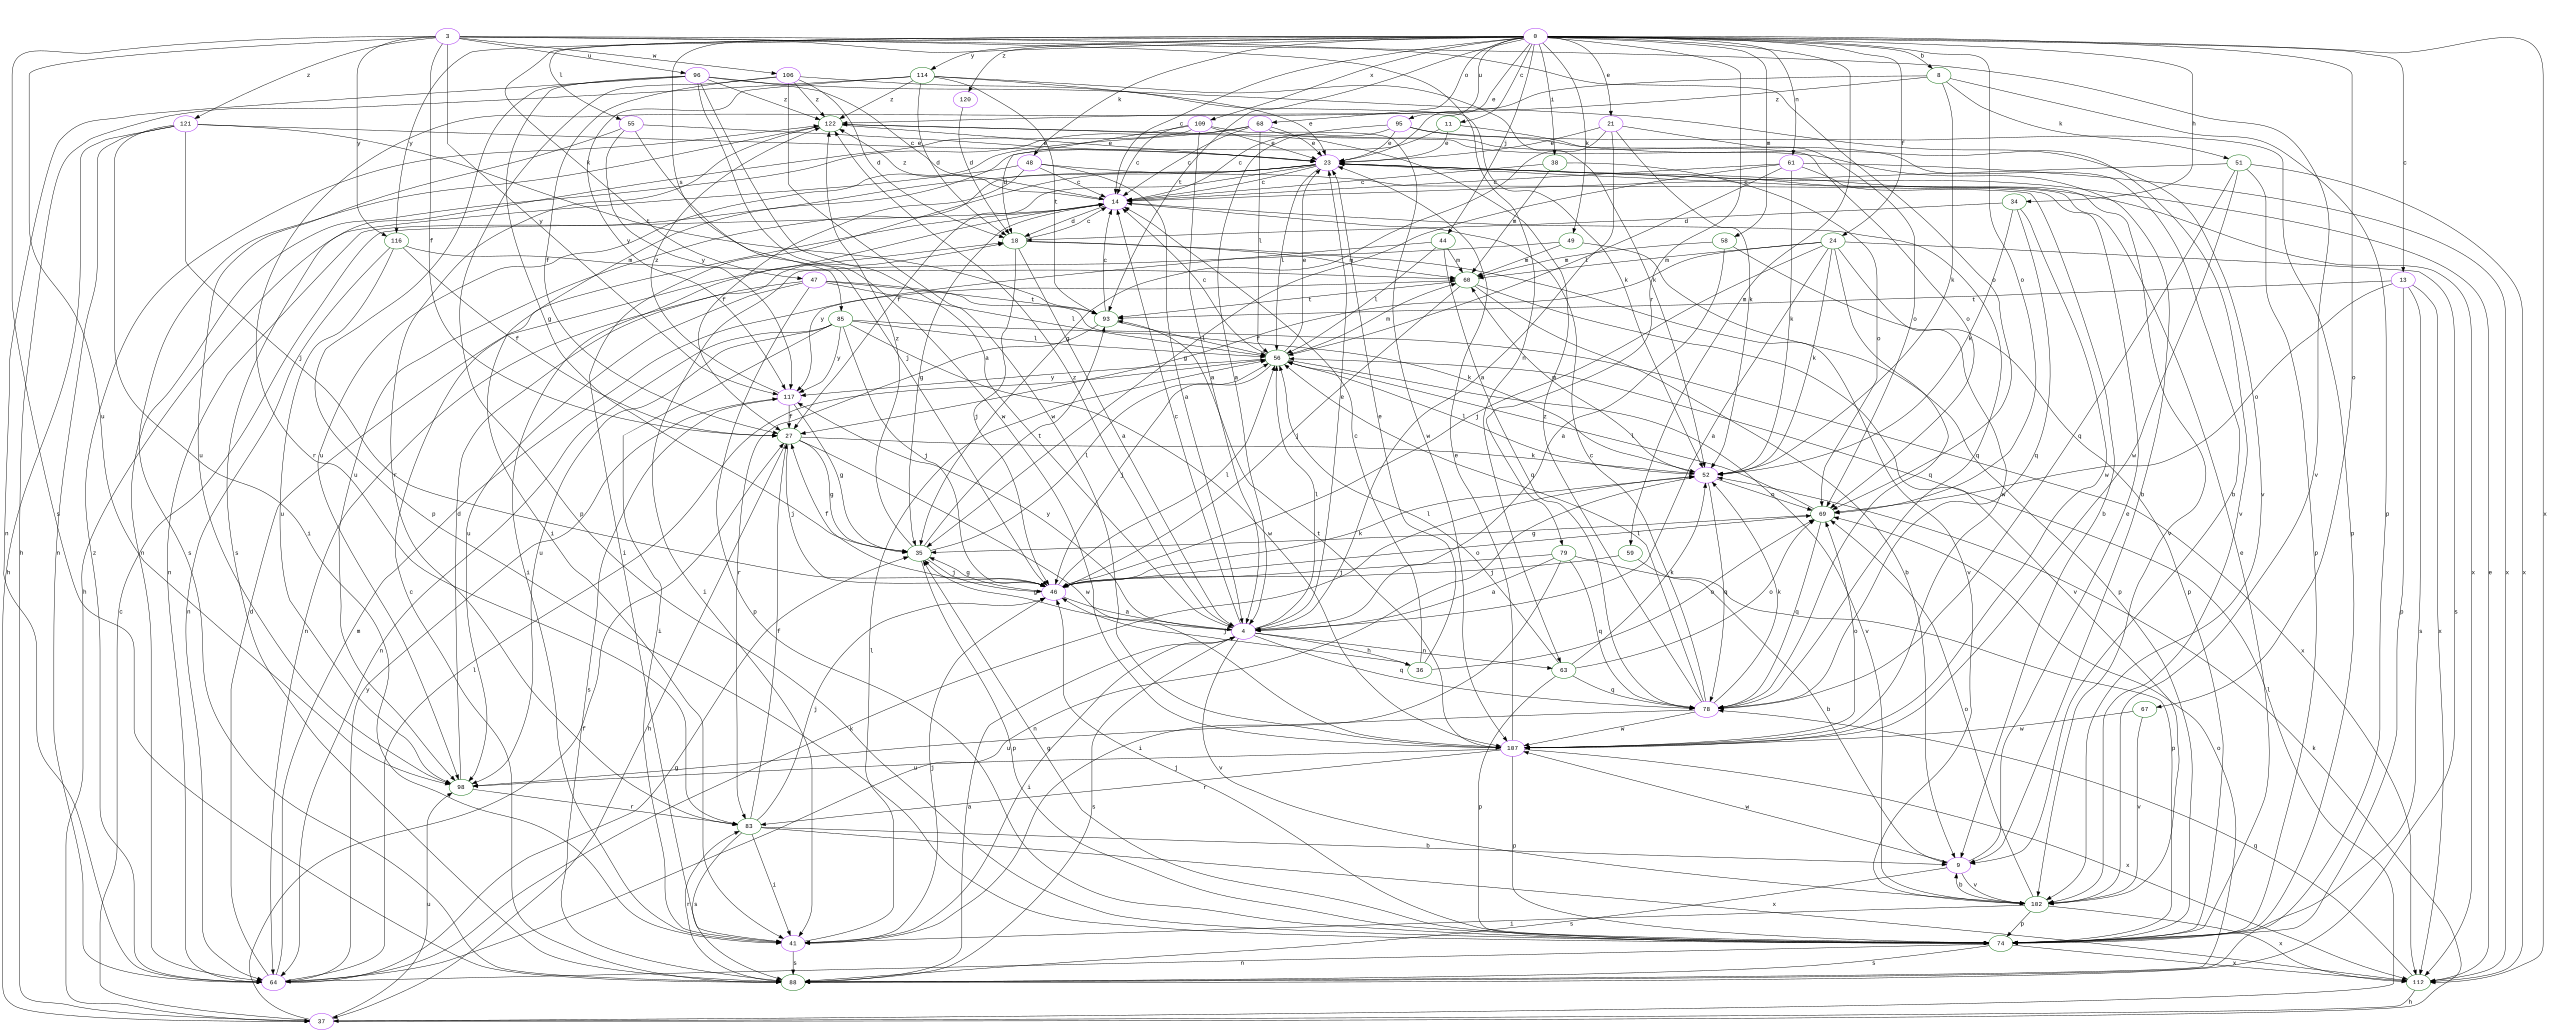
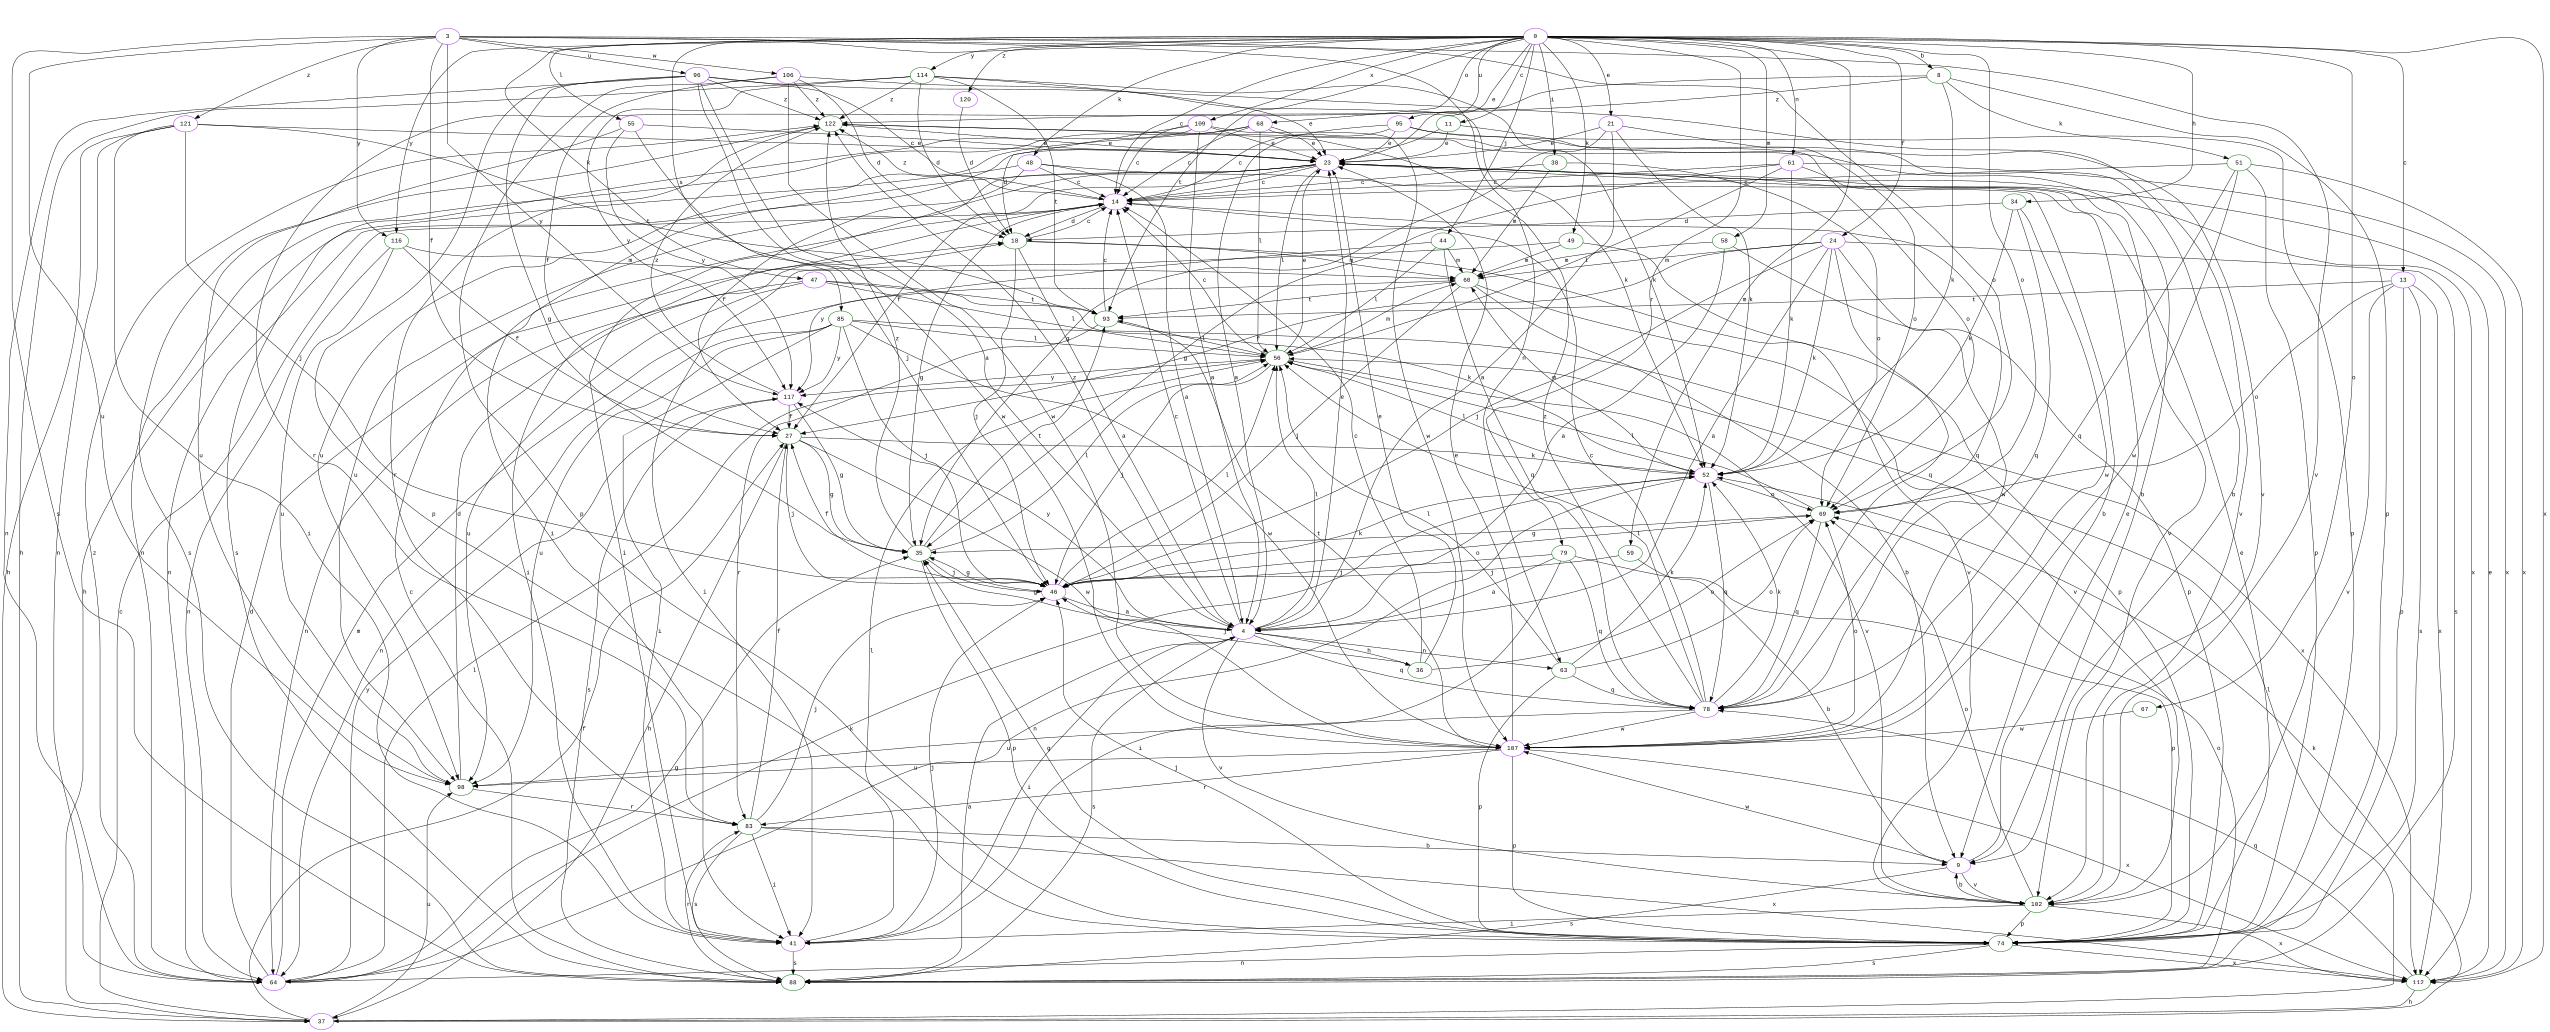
node "24": color darkgreen -> purple
edge "67" -> "102": now "13" -> "102"
edge "47" -> "74": removed, label "p"
